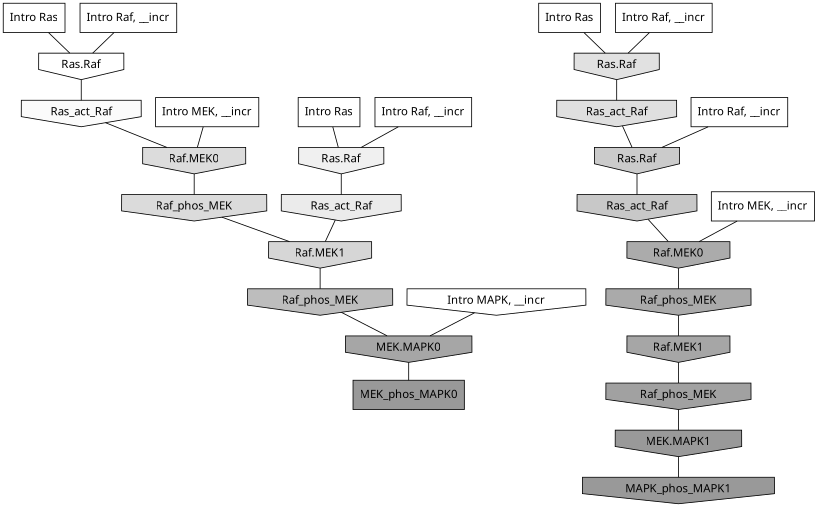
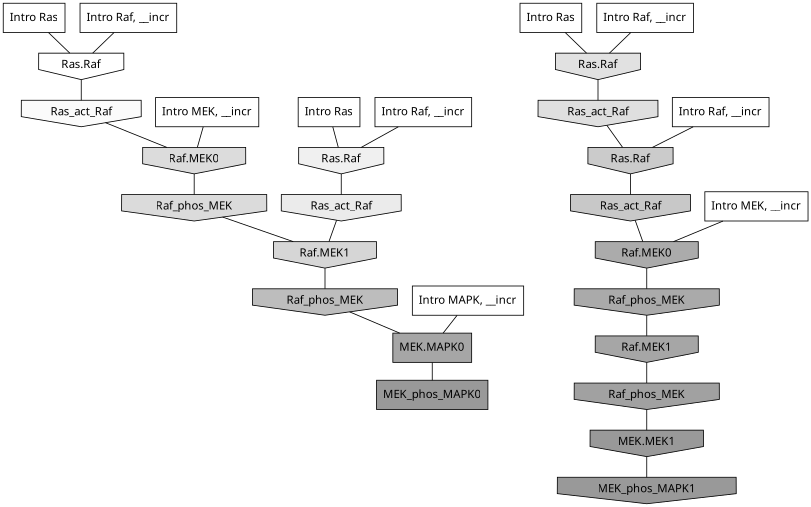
node "Intro MAPK, __incr": shape invhouse -> box
node "MEK.MAPK0": shape invhouse -> box
node "MEK.MAPK1": label "MEK.MAPK1" -> "MEK.MEK1"
node "MAPK_phos_MAPK1": label "MAPK_phos_MAPK1" -> "MEK_phos_MAPK1"
